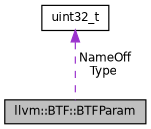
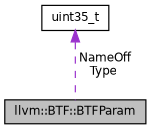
node "uint32_t": label "uint32_t" -> "uint35_t"
